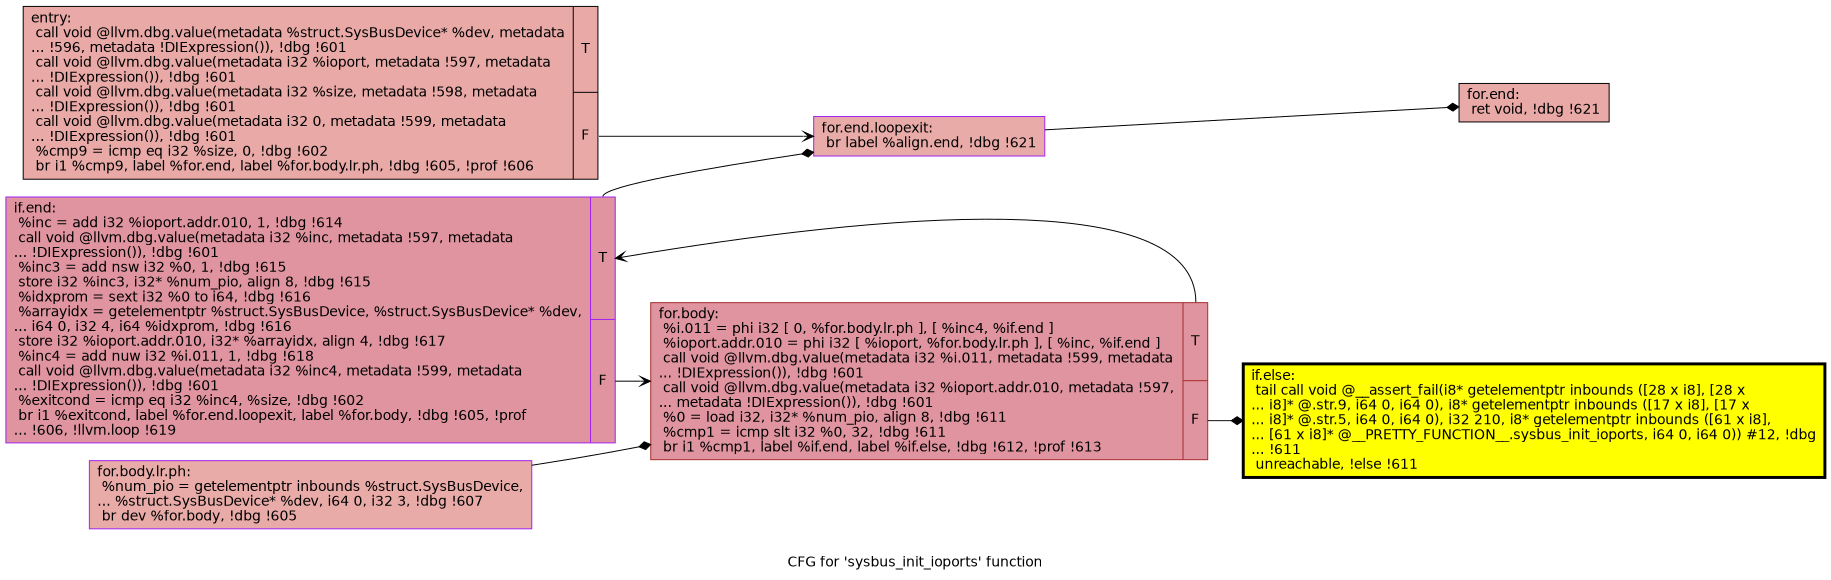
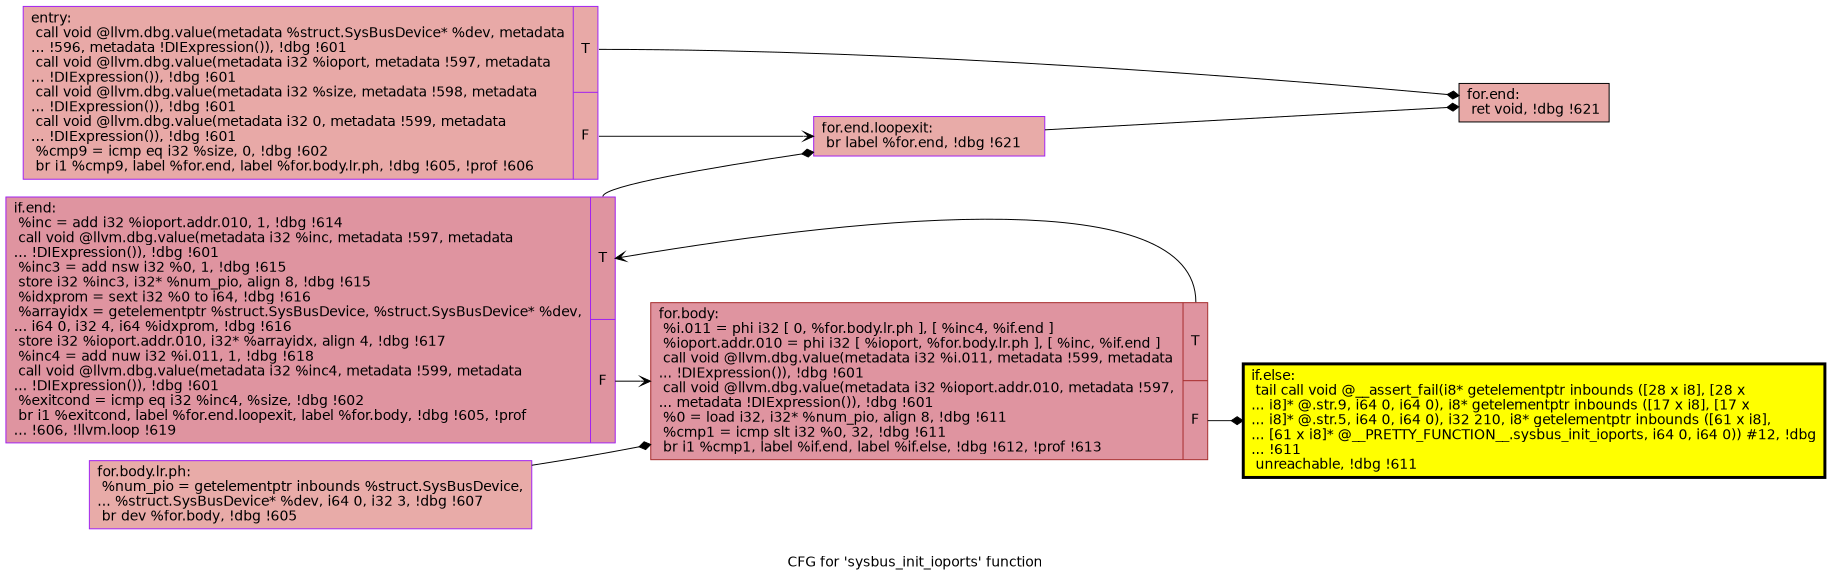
edge "entry:" -> "for.end:": added
node "entry:": color black -> purple
node "for.end.loopexit:": text "br label %align.end, !dbg !621" -> "br label %for.end, !dbg !621"
node "if.else:": text "unreachable, !else !611" -> "unreachable, !dbg !611"
